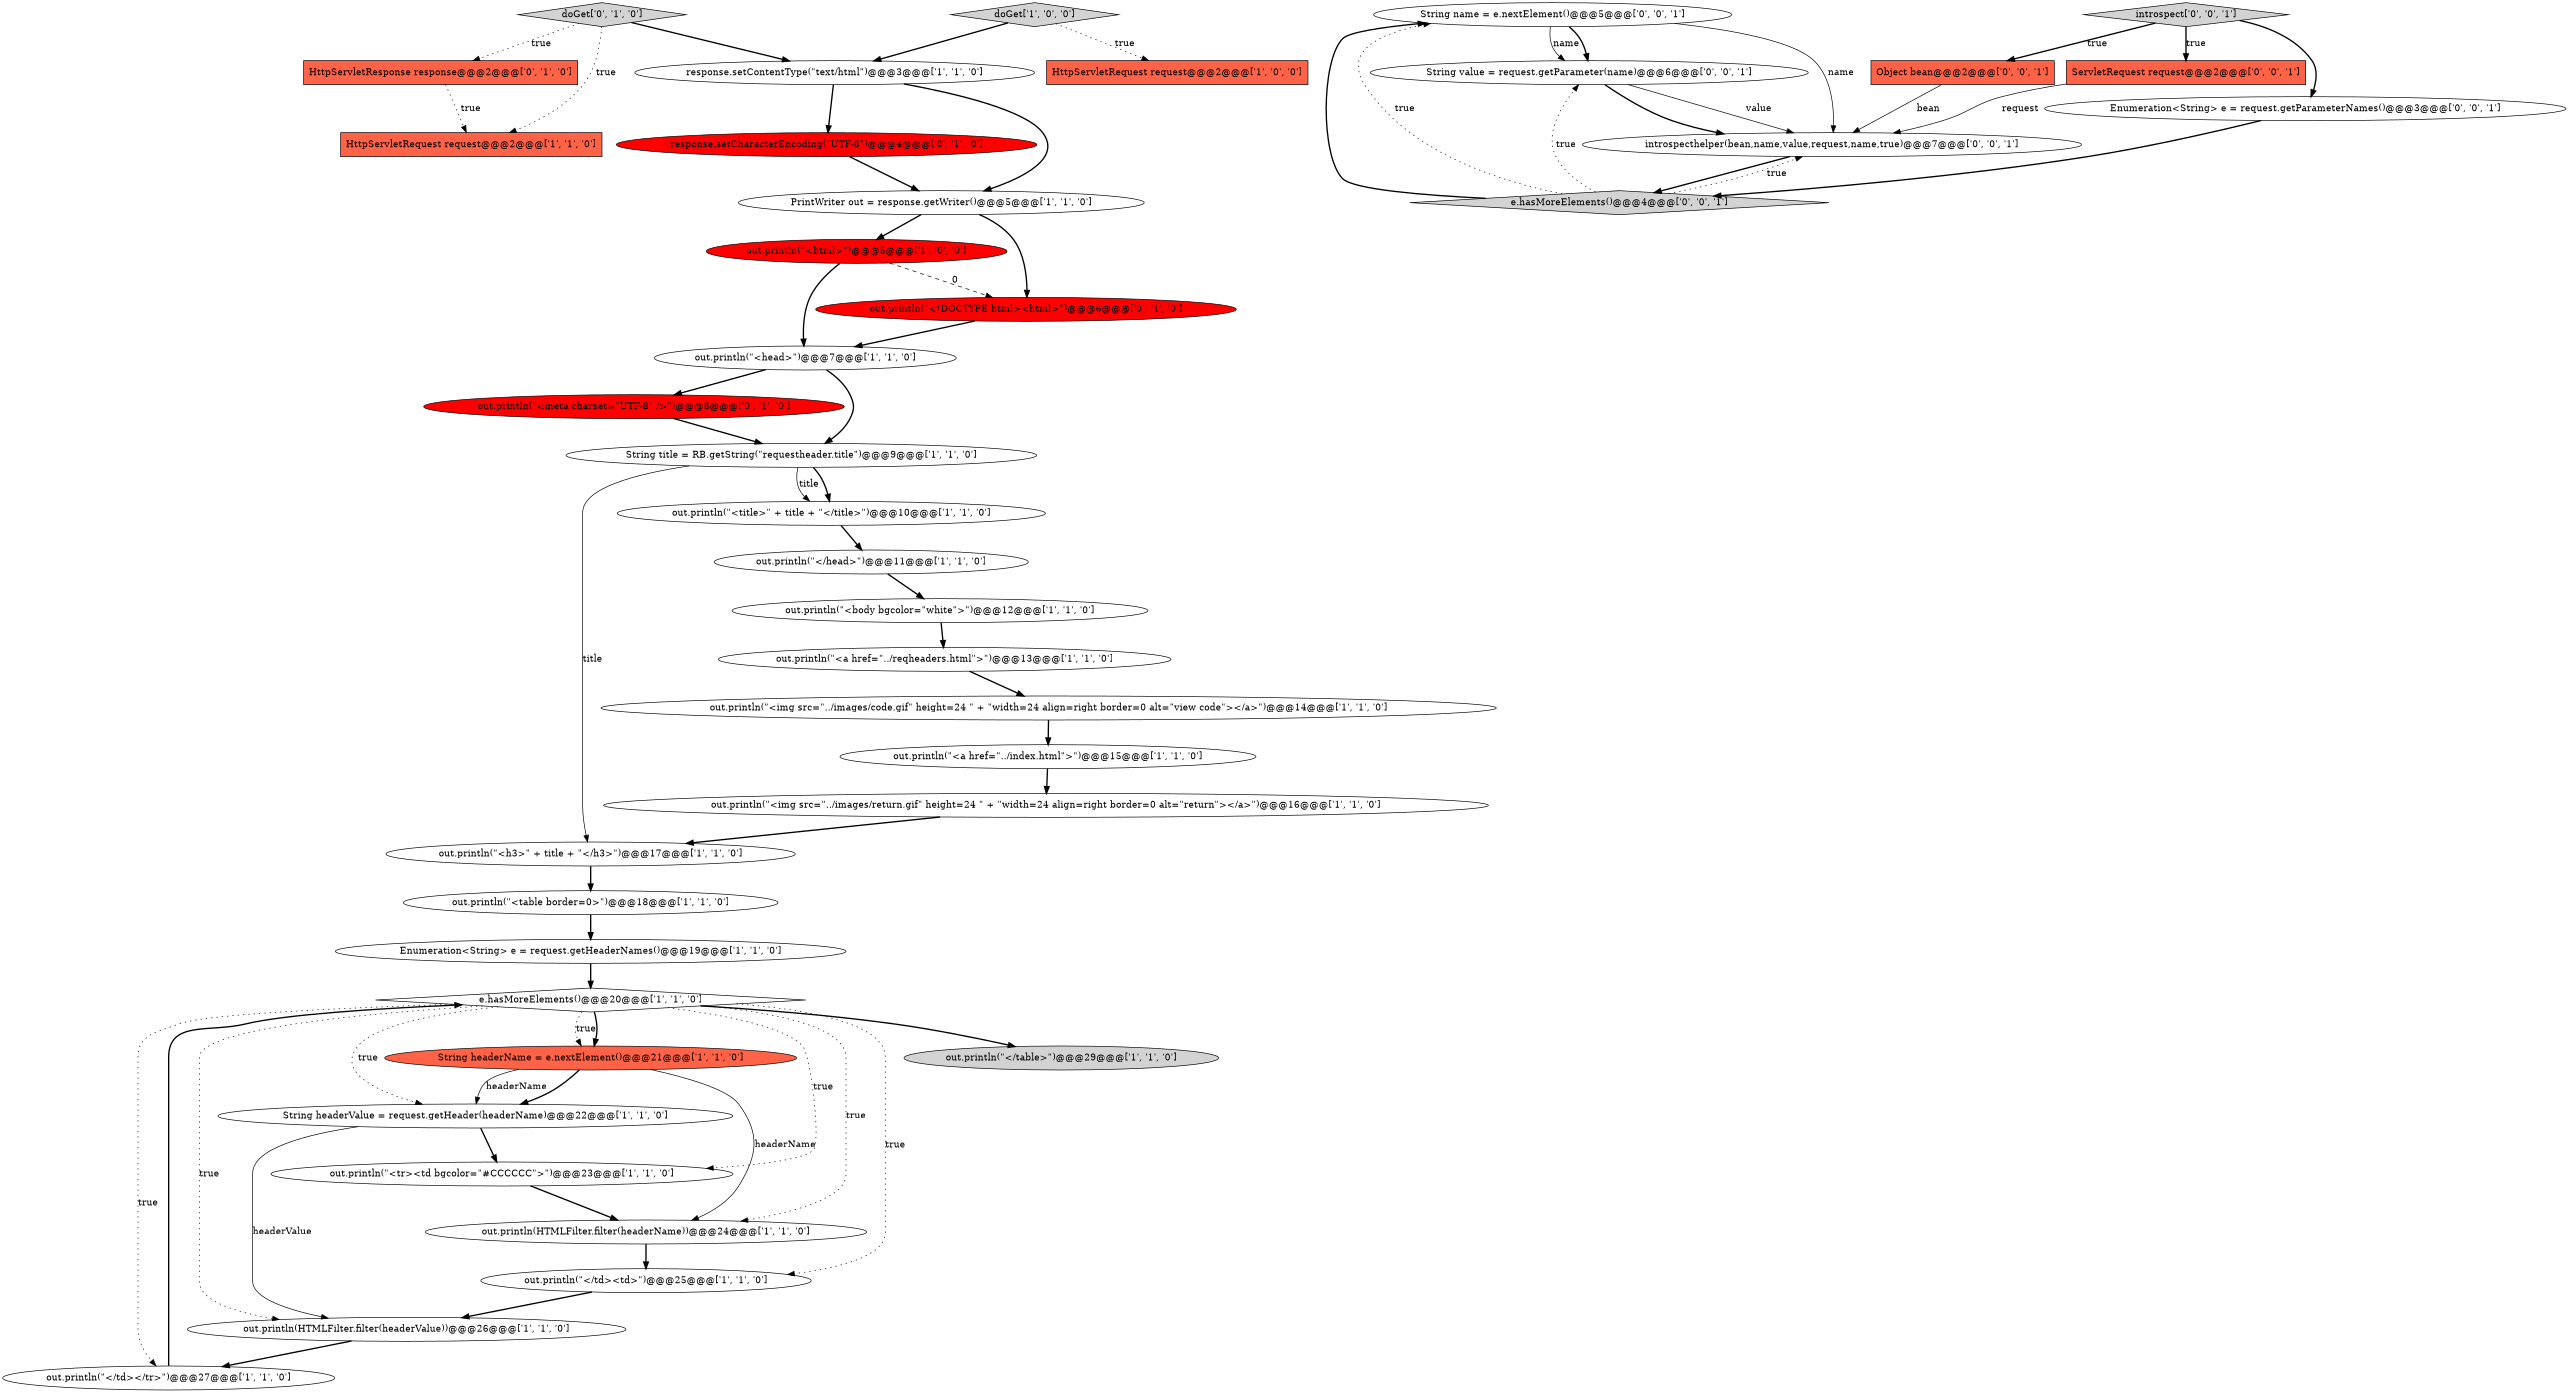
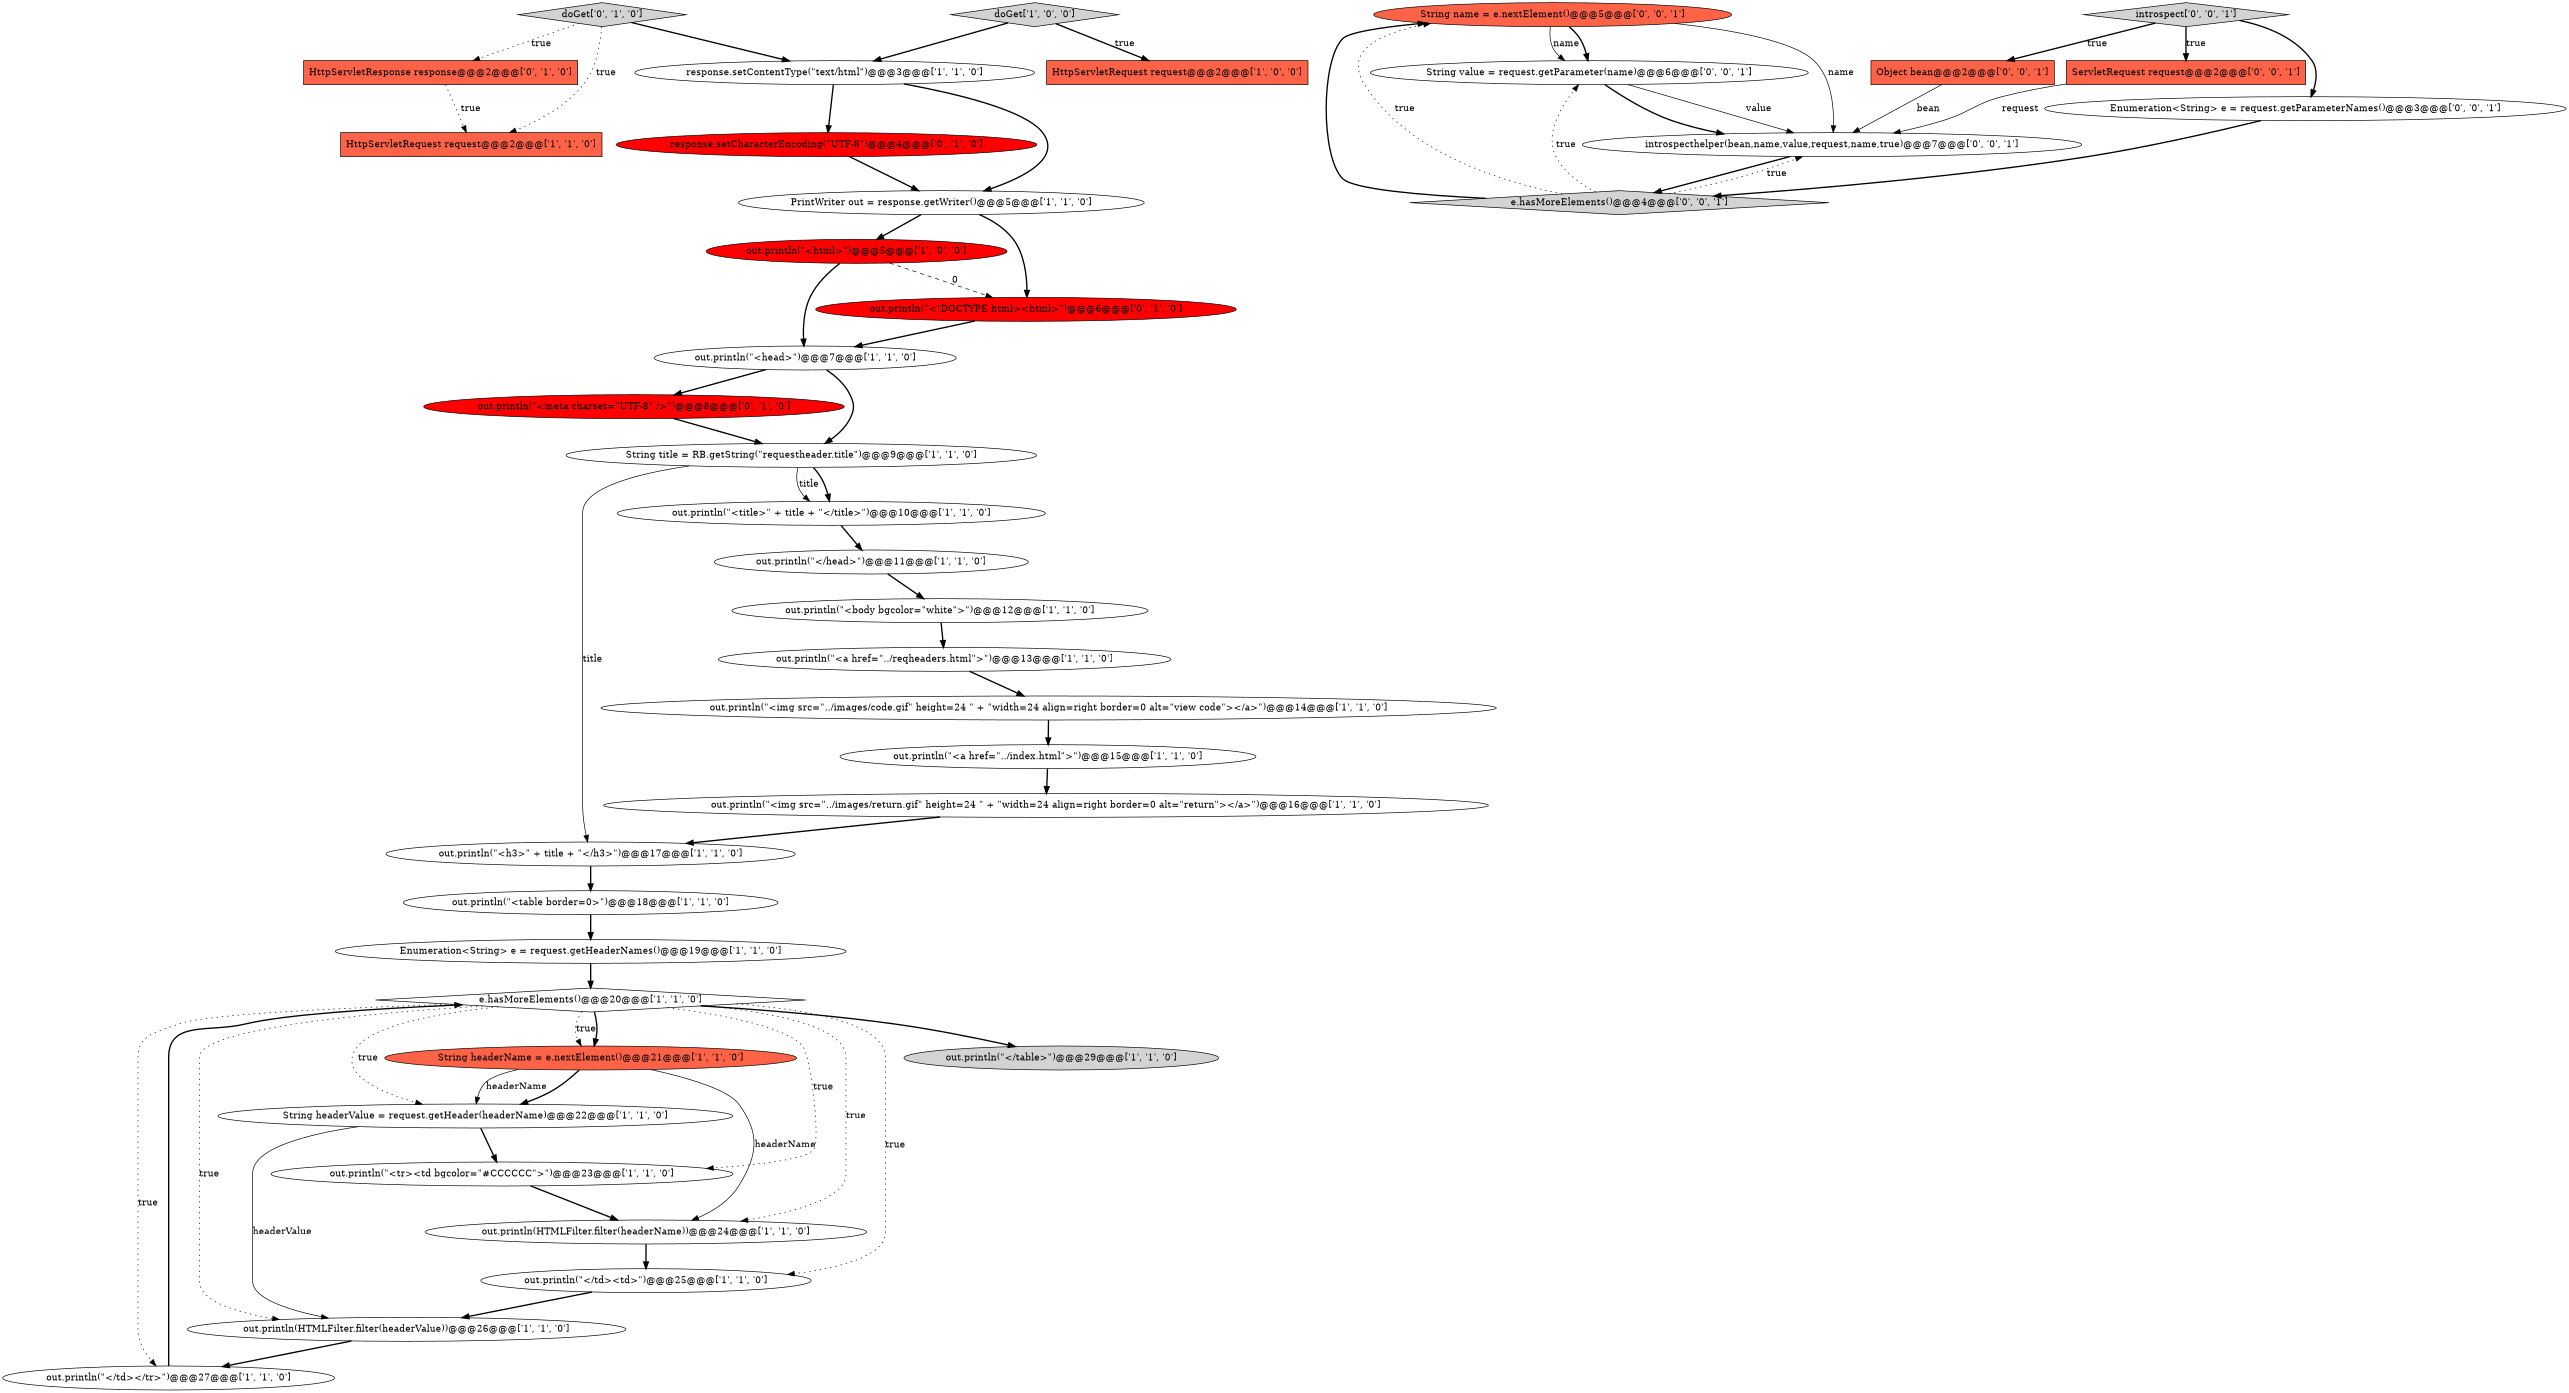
node "String name = e.nextElement()@@@5@@@['0', '0', '1']": fillcolor white -> tomato
edge "doGet['1', '0', '0']" -> "HttpServletRequest request@@@2@@@['1', '0', '0']": style dotted -> bold
